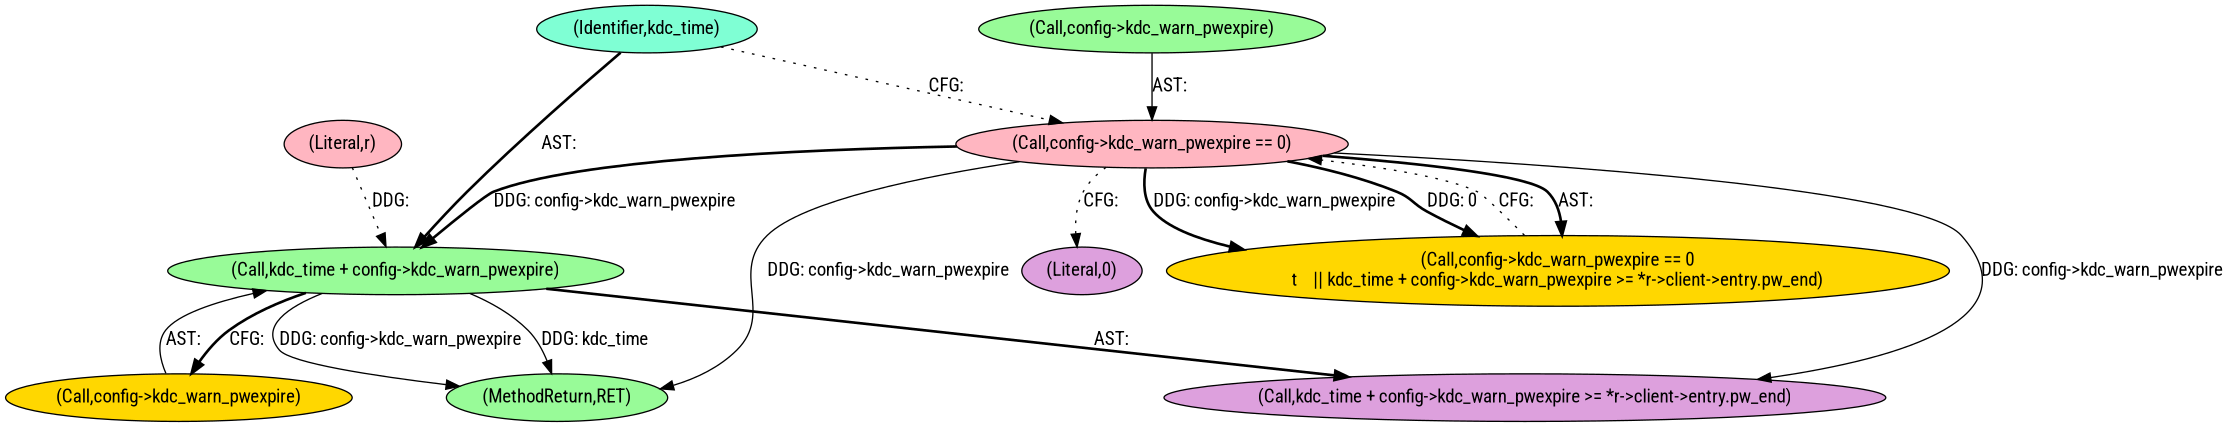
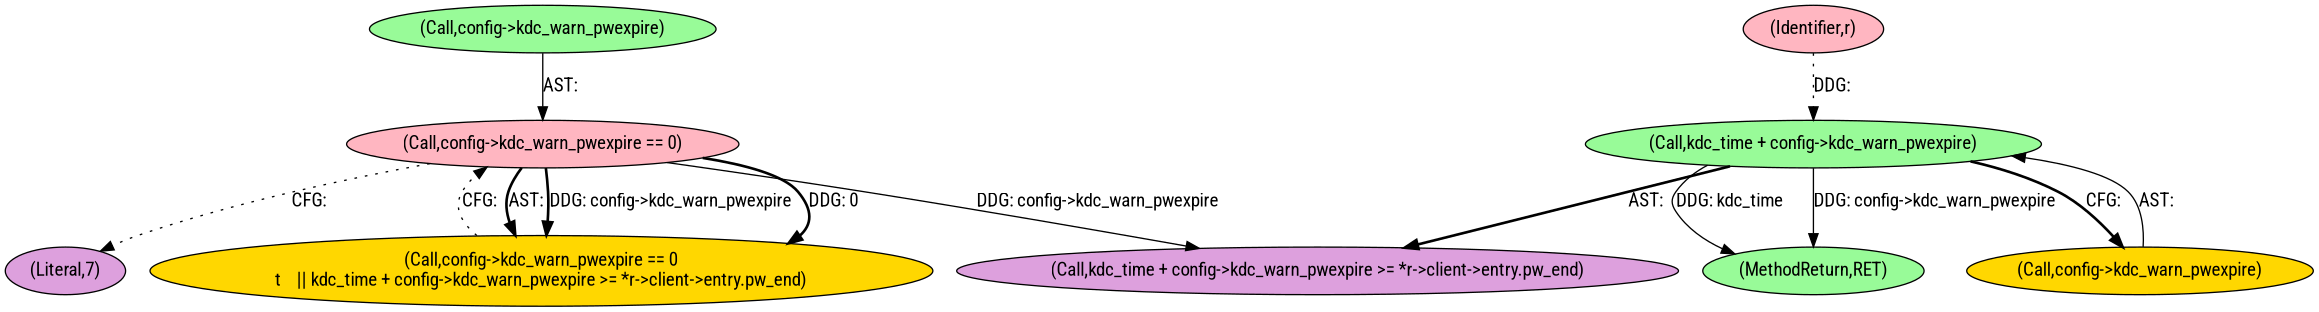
node "(Identifier,kdc_time)": removed
node "(Literal,r)": label "(Literal,r)" -> "(Identifier,r)"
edge "(Call,config->kdc_warn_pwexpire == 0)" -> "(Call,kdc_time + config->kdc_warn_pwexpire)": removed, label "DDG: config->kdc_warn_pwexpire"
edge "(Call,config->kdc_warn_pwexpire == 0)" -> "(MethodReturn,RET)": removed, label "DDG: config->kdc_warn_pwexpire"
node "(Literal,0)": label "(Literal,0)" -> "(Literal,7)"
